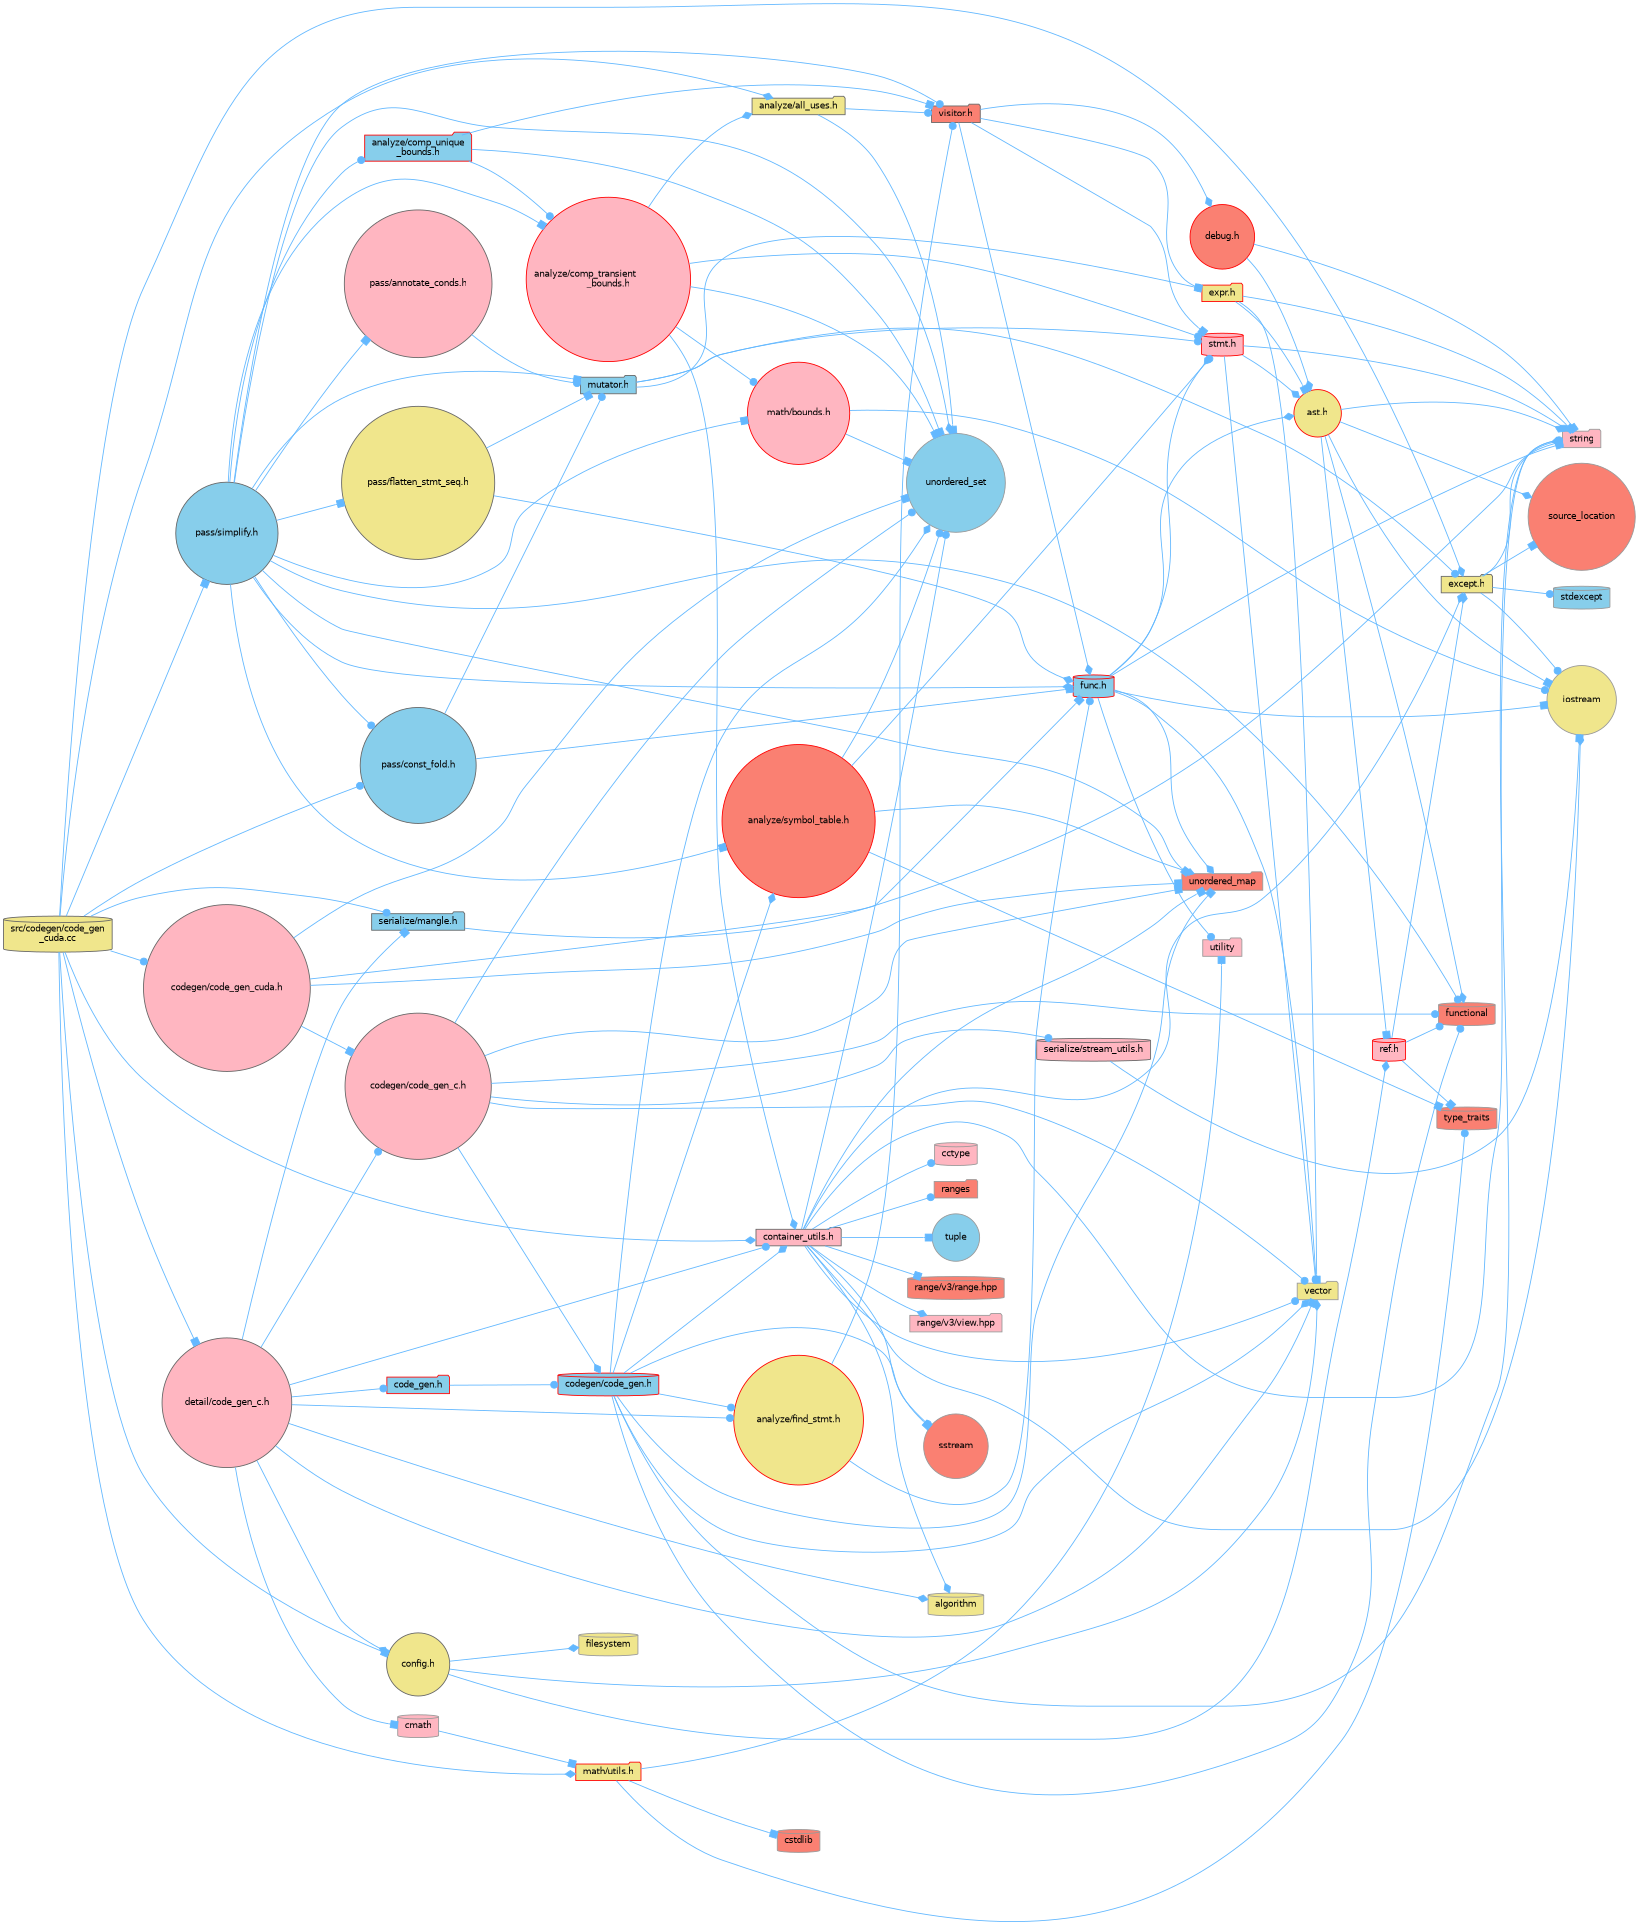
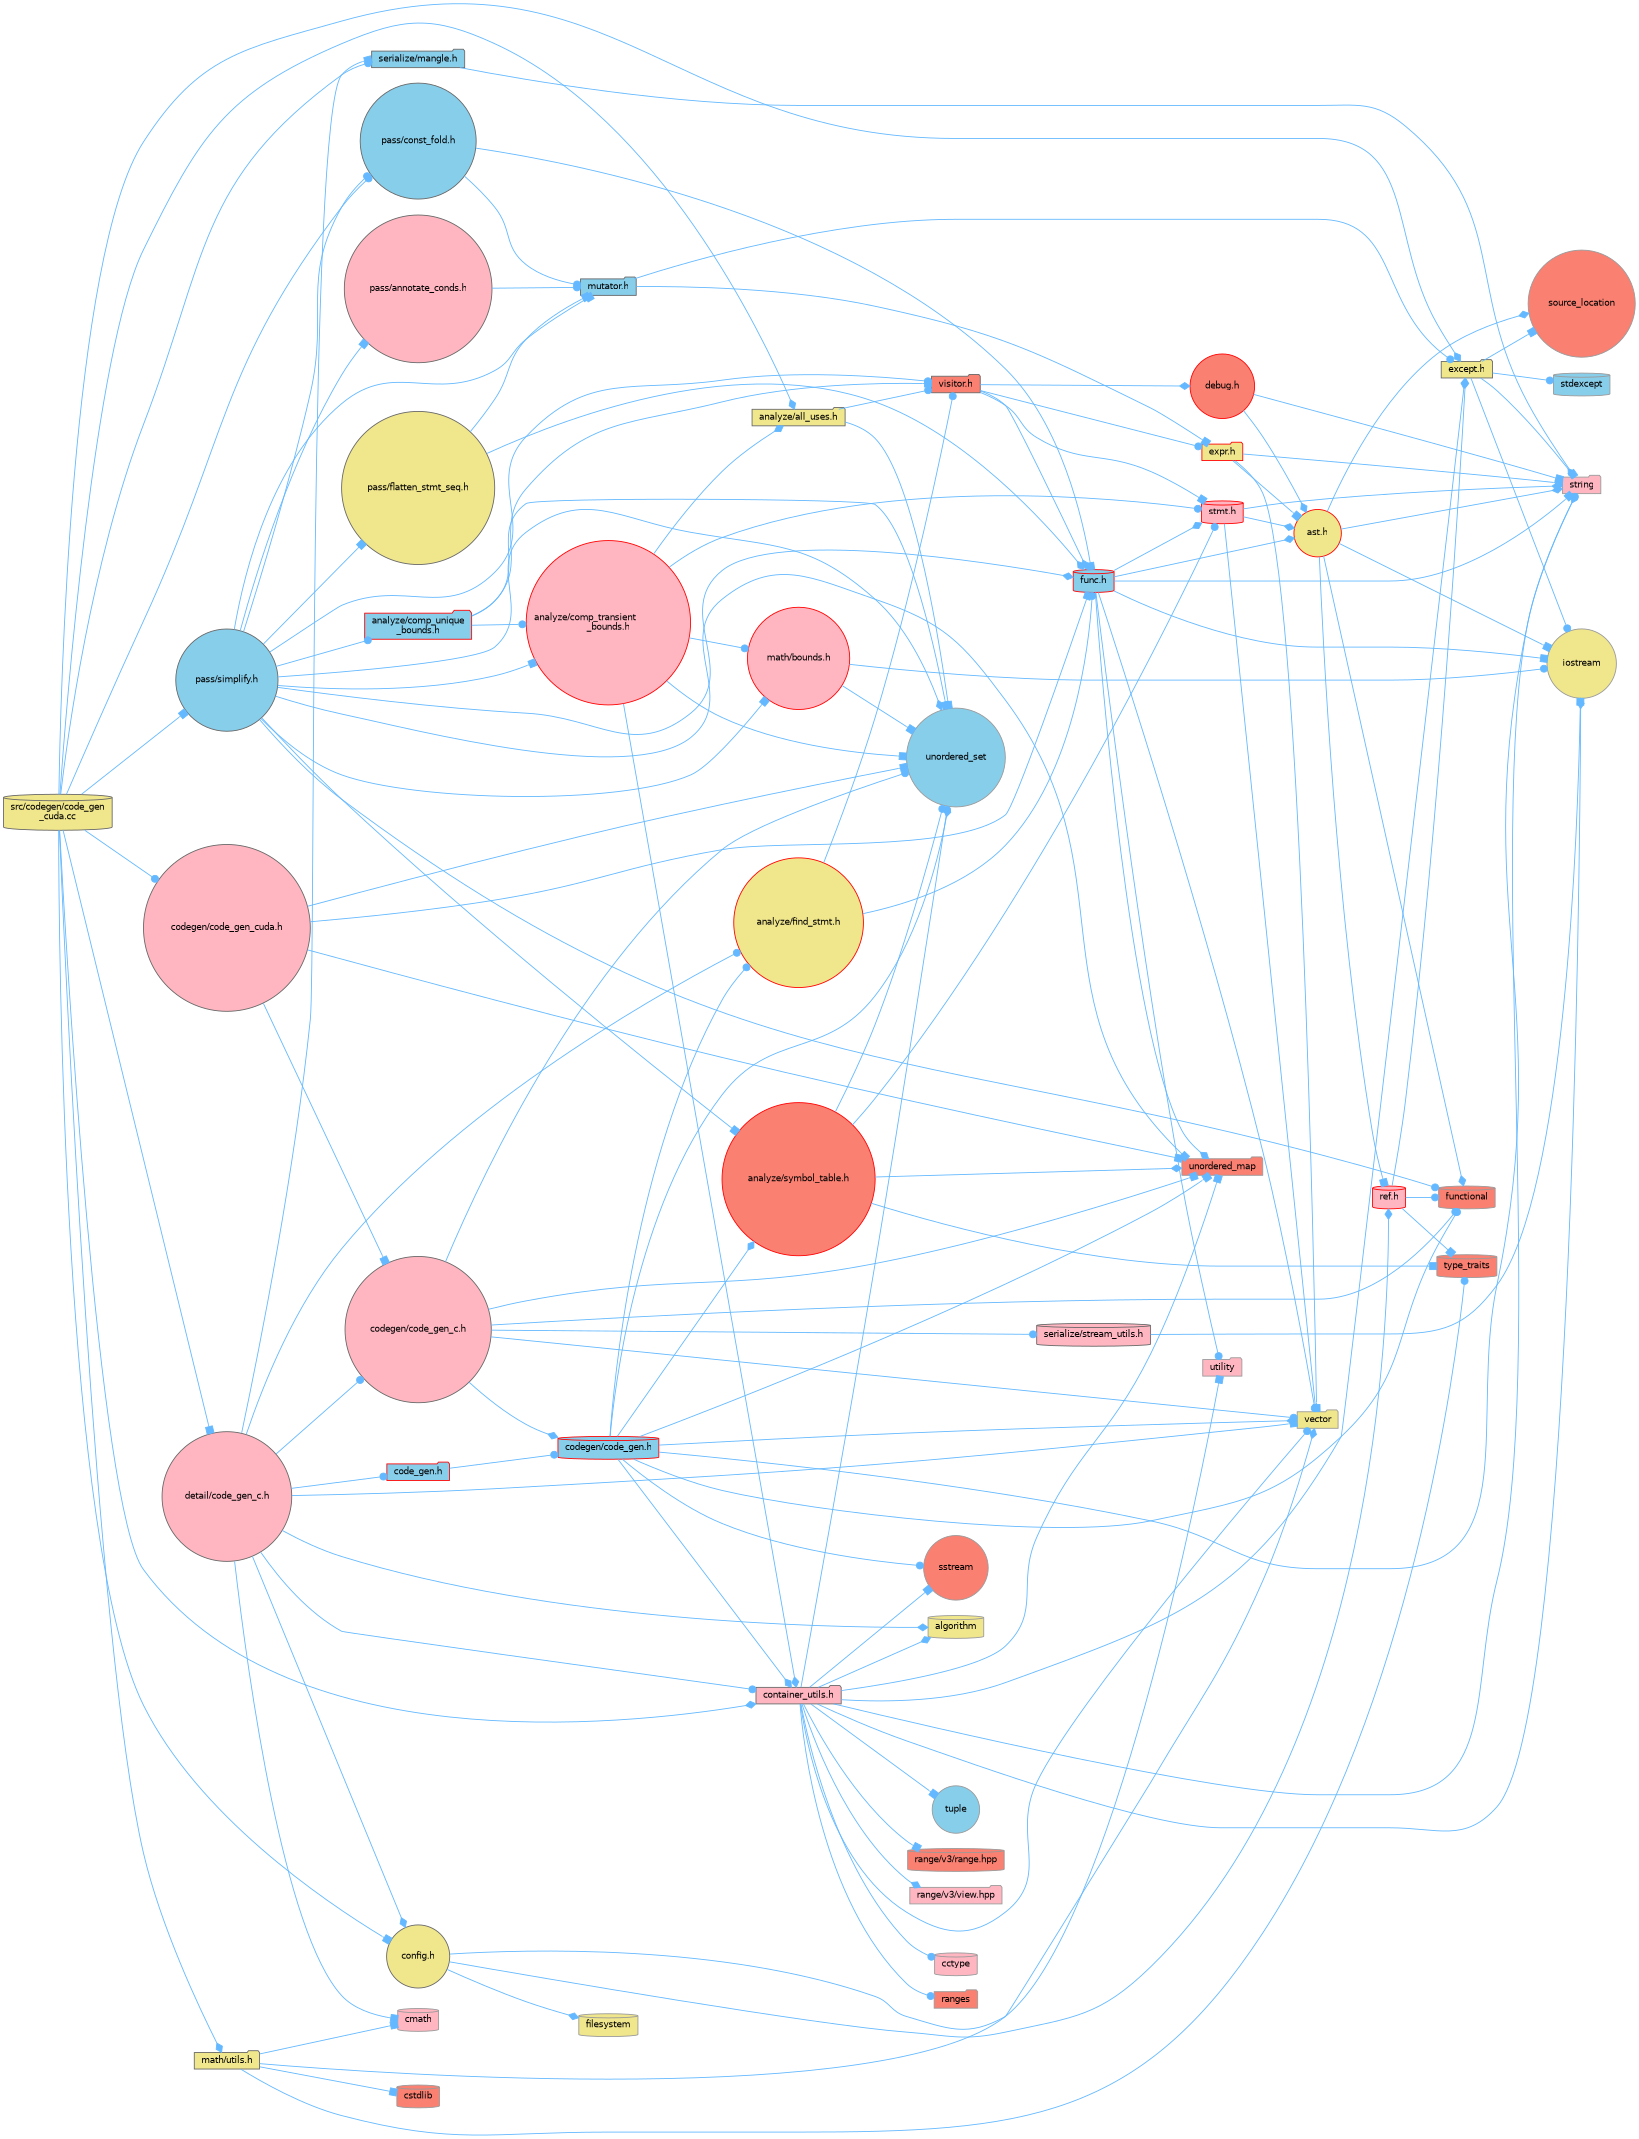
edge "mutator.h" -> "stmt.h": removed
edge "cmath" -> "math/utils.h": reversed
node "math/utils.h": color red -> grey40
